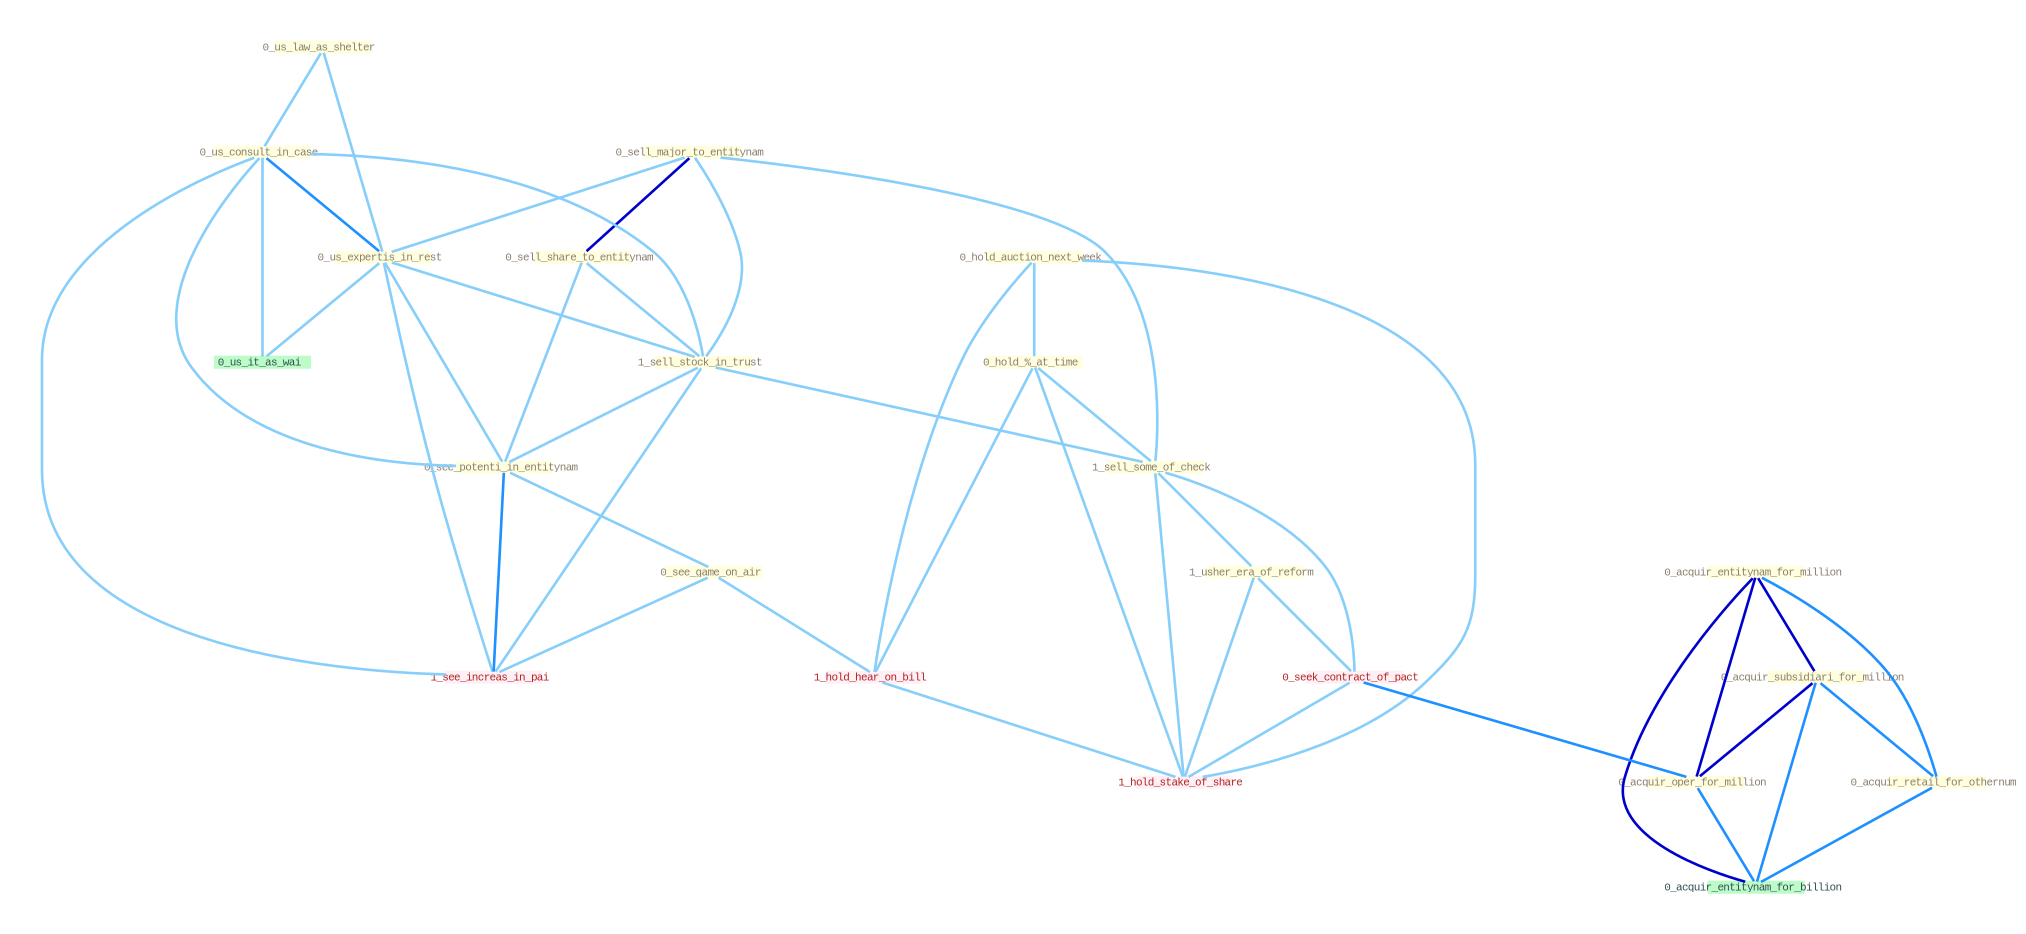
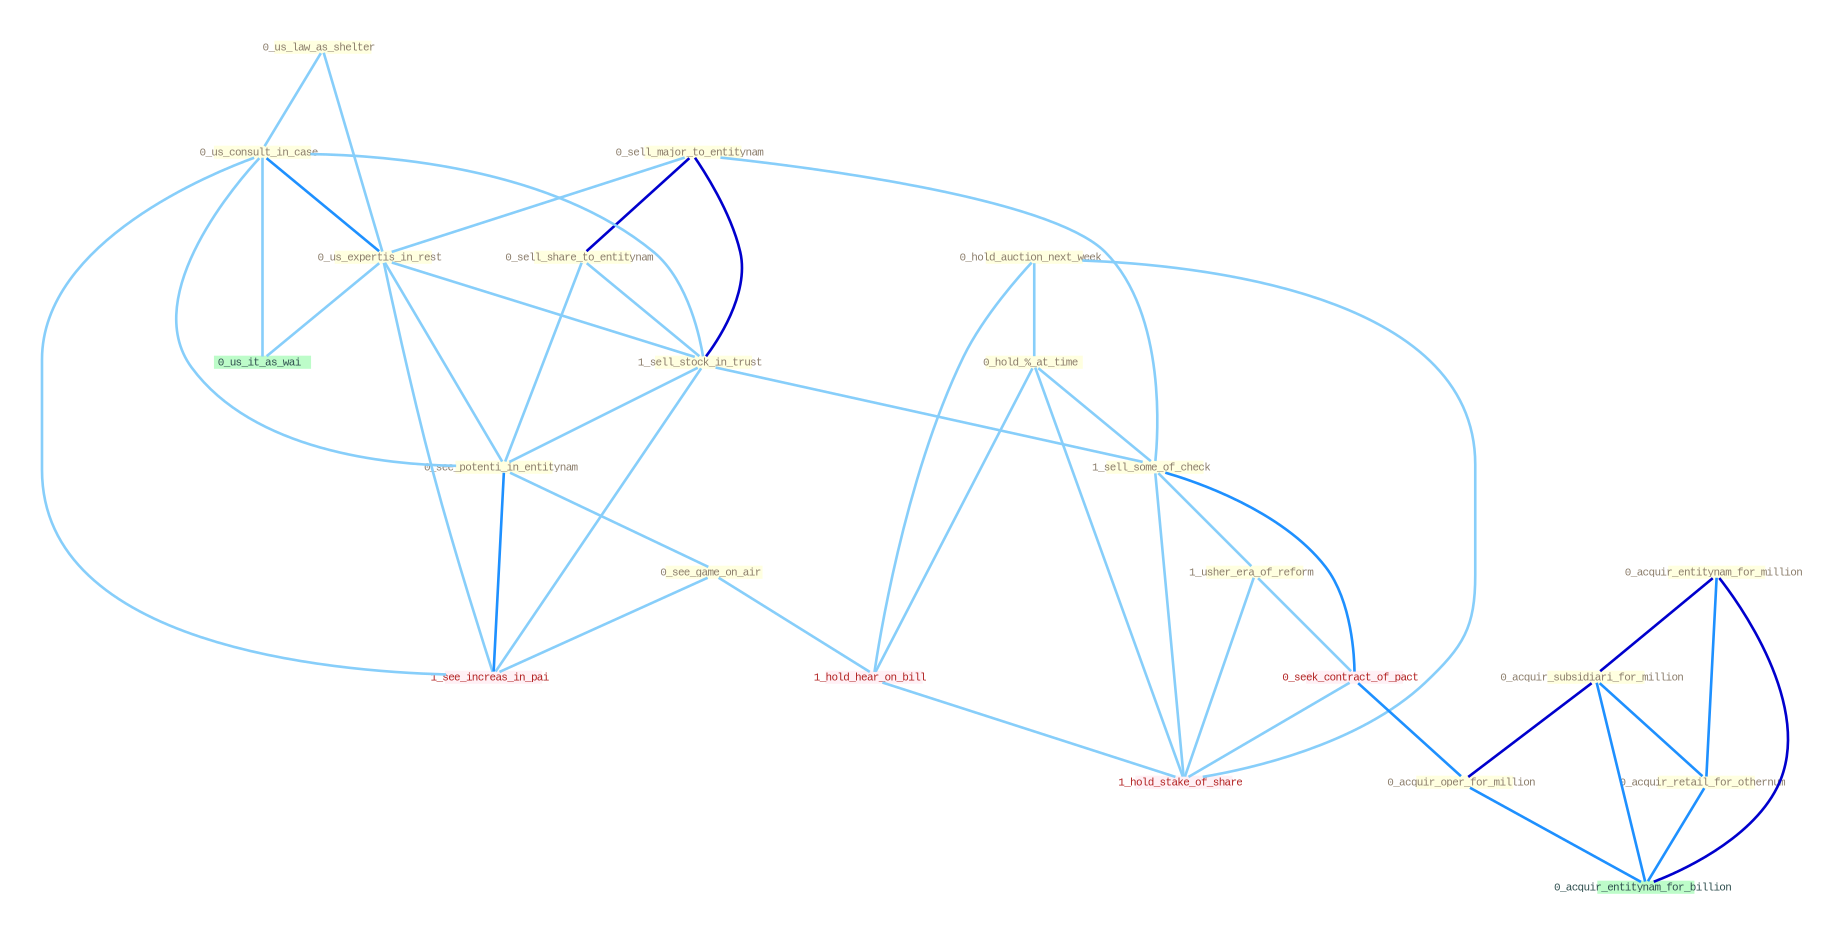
edge "0_sell_major_to_entitynam" -- "1_sell_stock_in_trust": color #87cefa -> #0000cd
edge "1_sell_some_of_check" -- "0_seek_contract_of_pact": color #87cefa -> #1e90ff
edge "0_acquir_entitynam_for_million" -- "0_acquir_oper_for_million": removed
